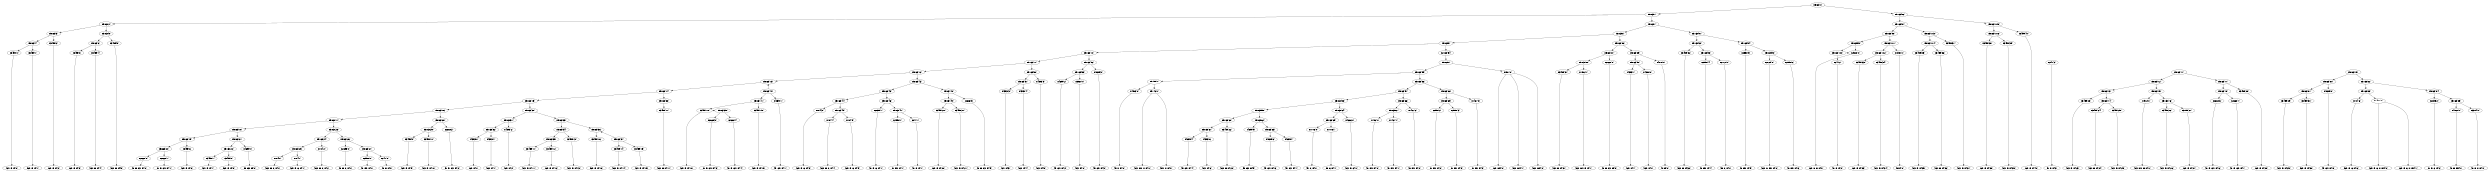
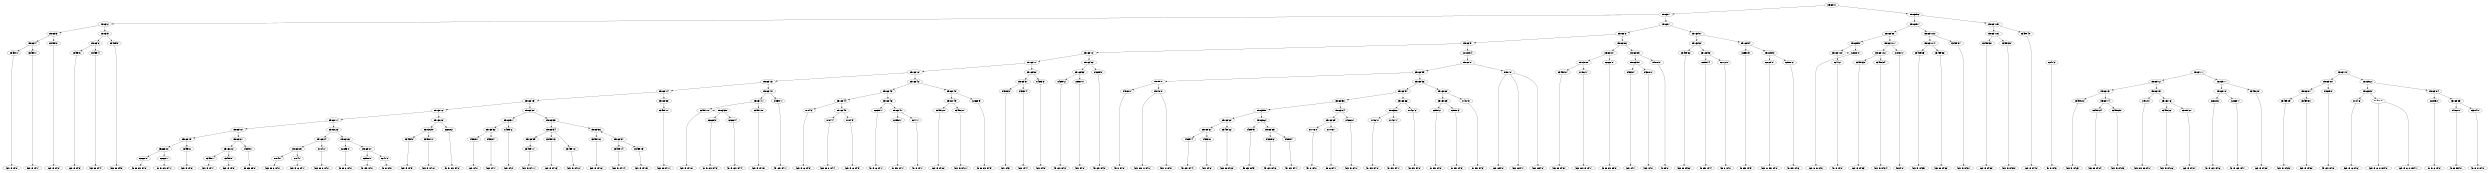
edge "L5163(40)" -> "L5163(13)": reversed
edge "L5163(35)" -> "L3459(12)": now "L5163(34)" -> "L3459(12)"
